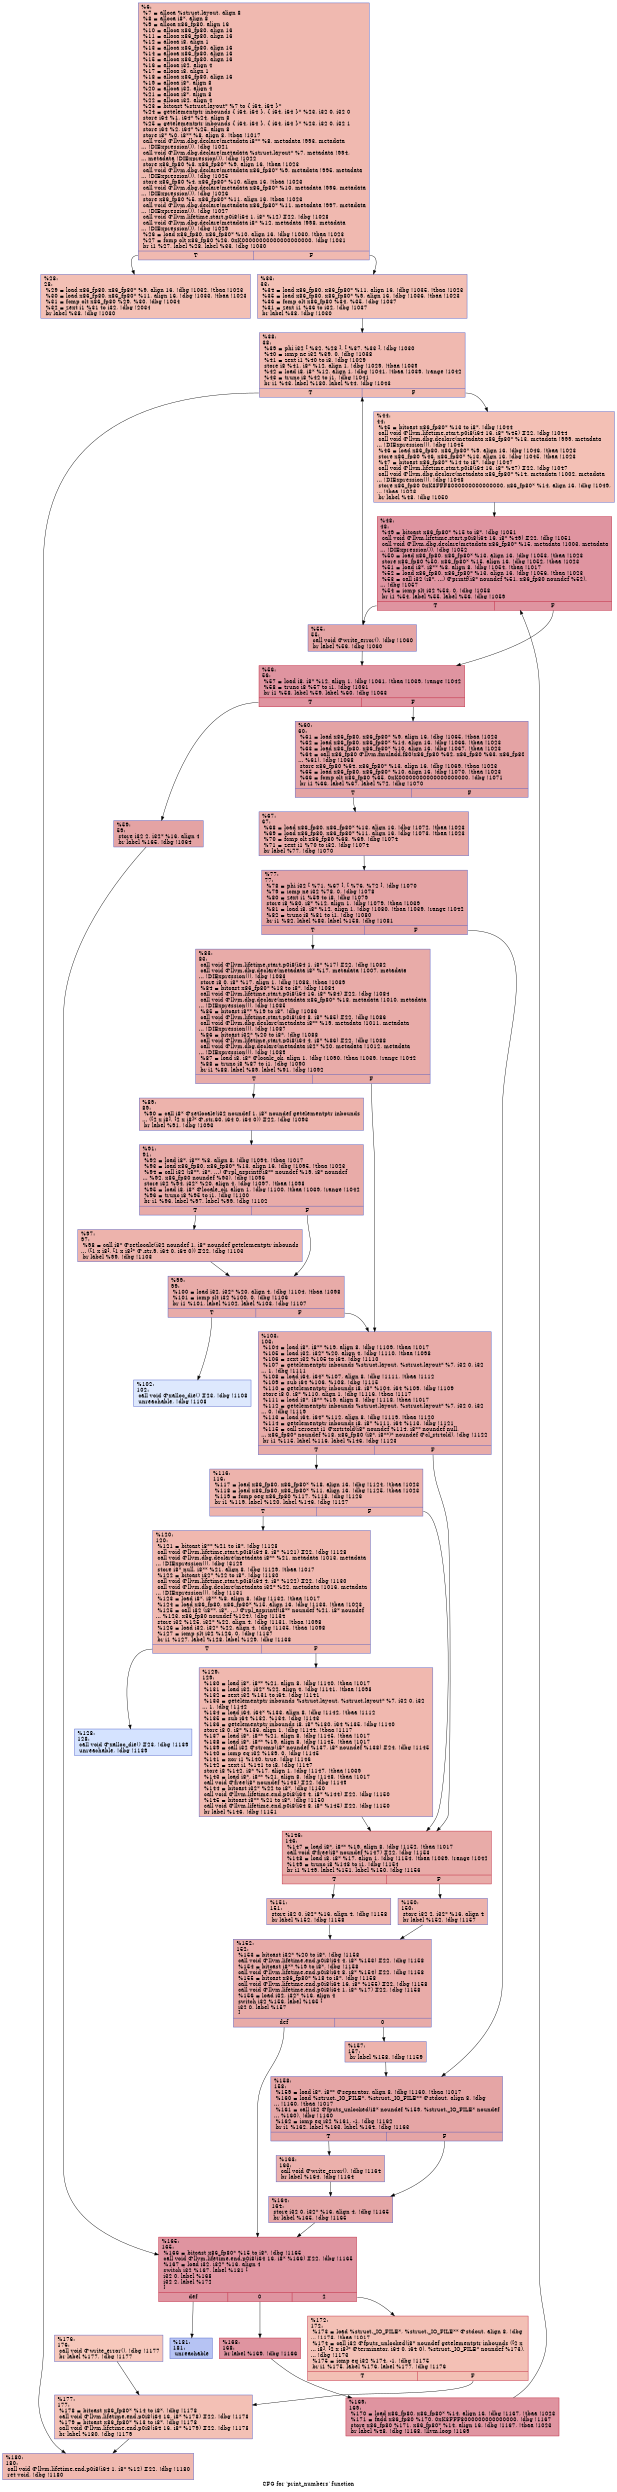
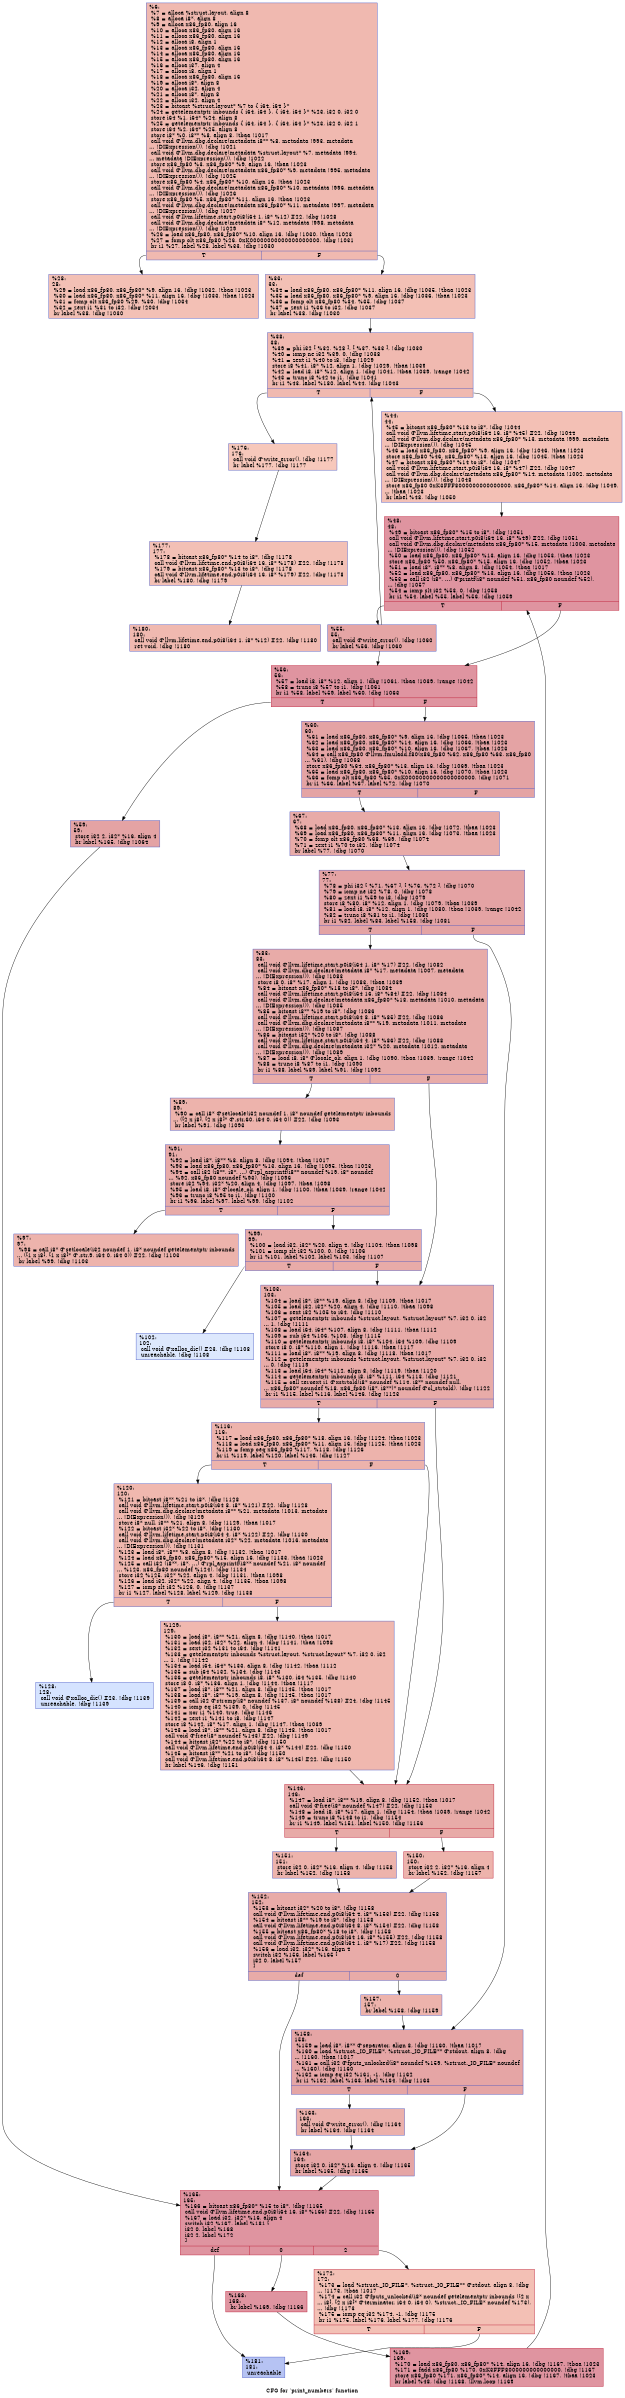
node "%6:": text "%16 = alloca i32, align 4" -> "%16 = alloca i37, align 4"
node "%33:": text "%31 = zext i1 %36 to i32, !dbg !1037" -> "%37 = zext i1 %36 to i32, !dbg !1037"
edge "%97:" -> "%99:": removed
edge "%38:" -> "%180:": now "%38:" -> "%176:"
node "%150:": color #3d50c3ff -> #b70d28ff
edge "%172:" -> "%177:": now "%172:" -> "%181:"
